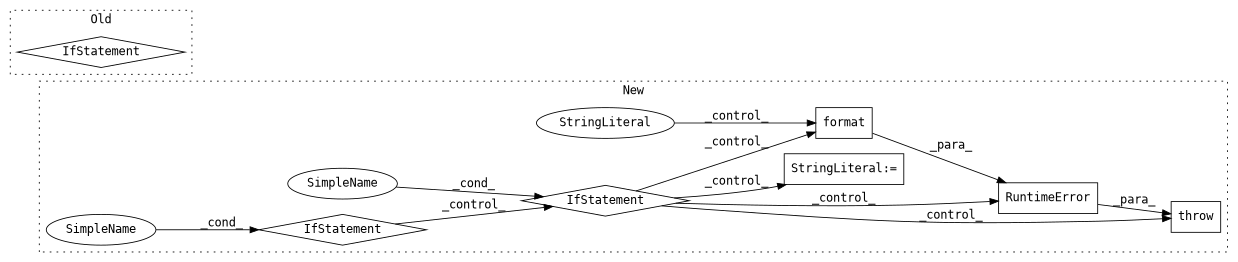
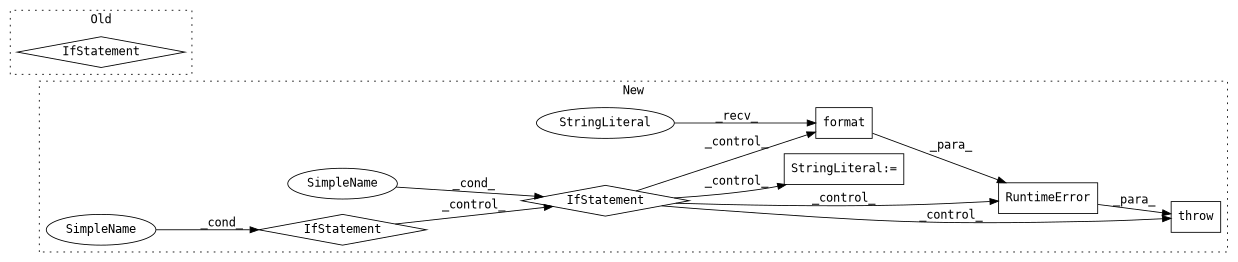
edge "StringLiteral" -> "format": label "_control_" -> "_recv_"
